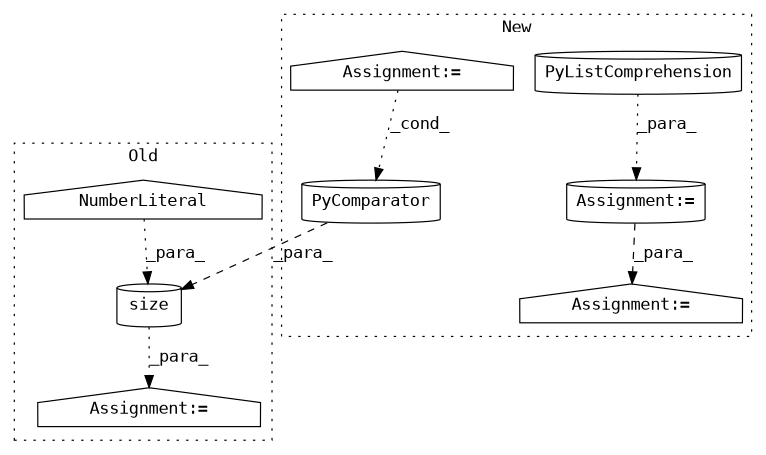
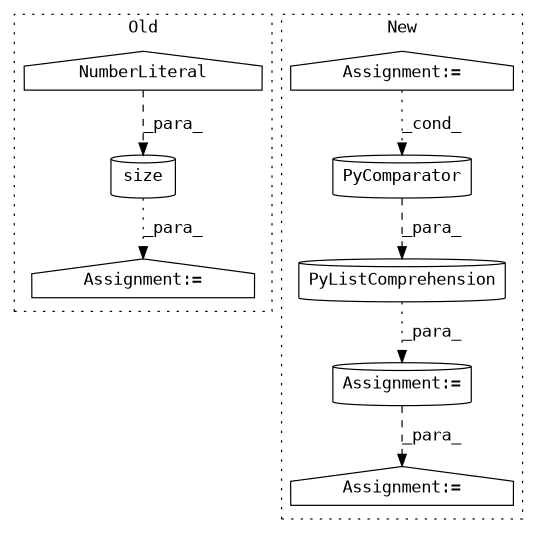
edge "NumberLiteral" -> "size": style dotted -> dashed
edge "PyComparator" -> "size": now "PyComparator" -> "PyListComprehension"
